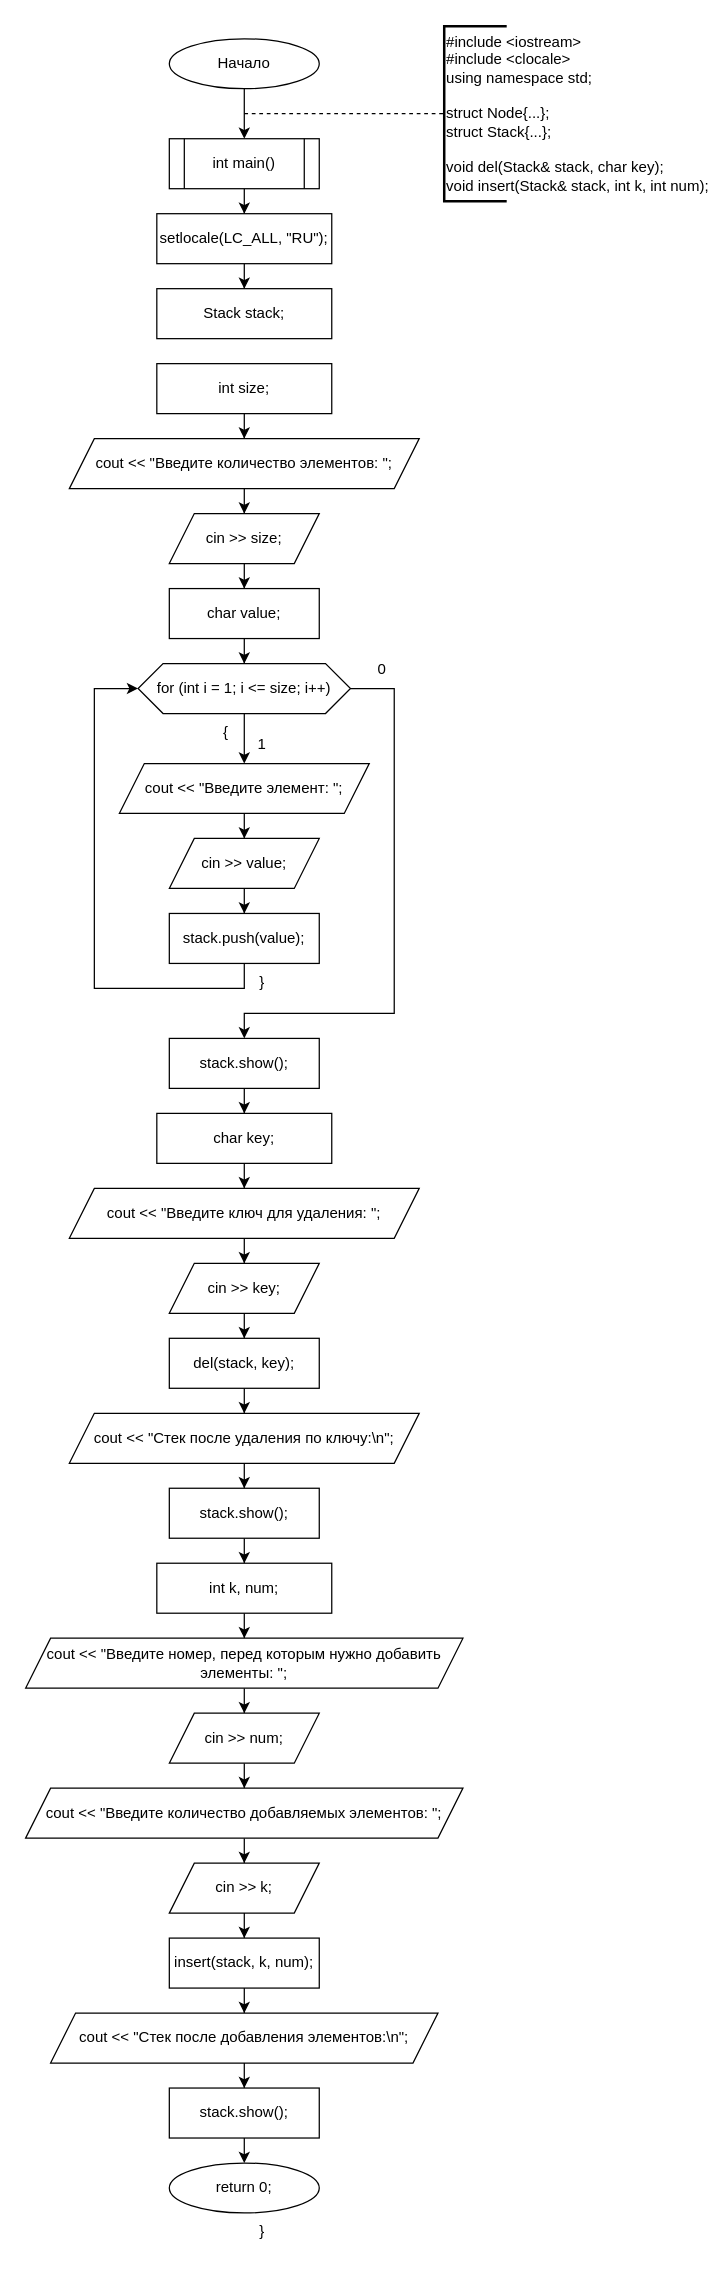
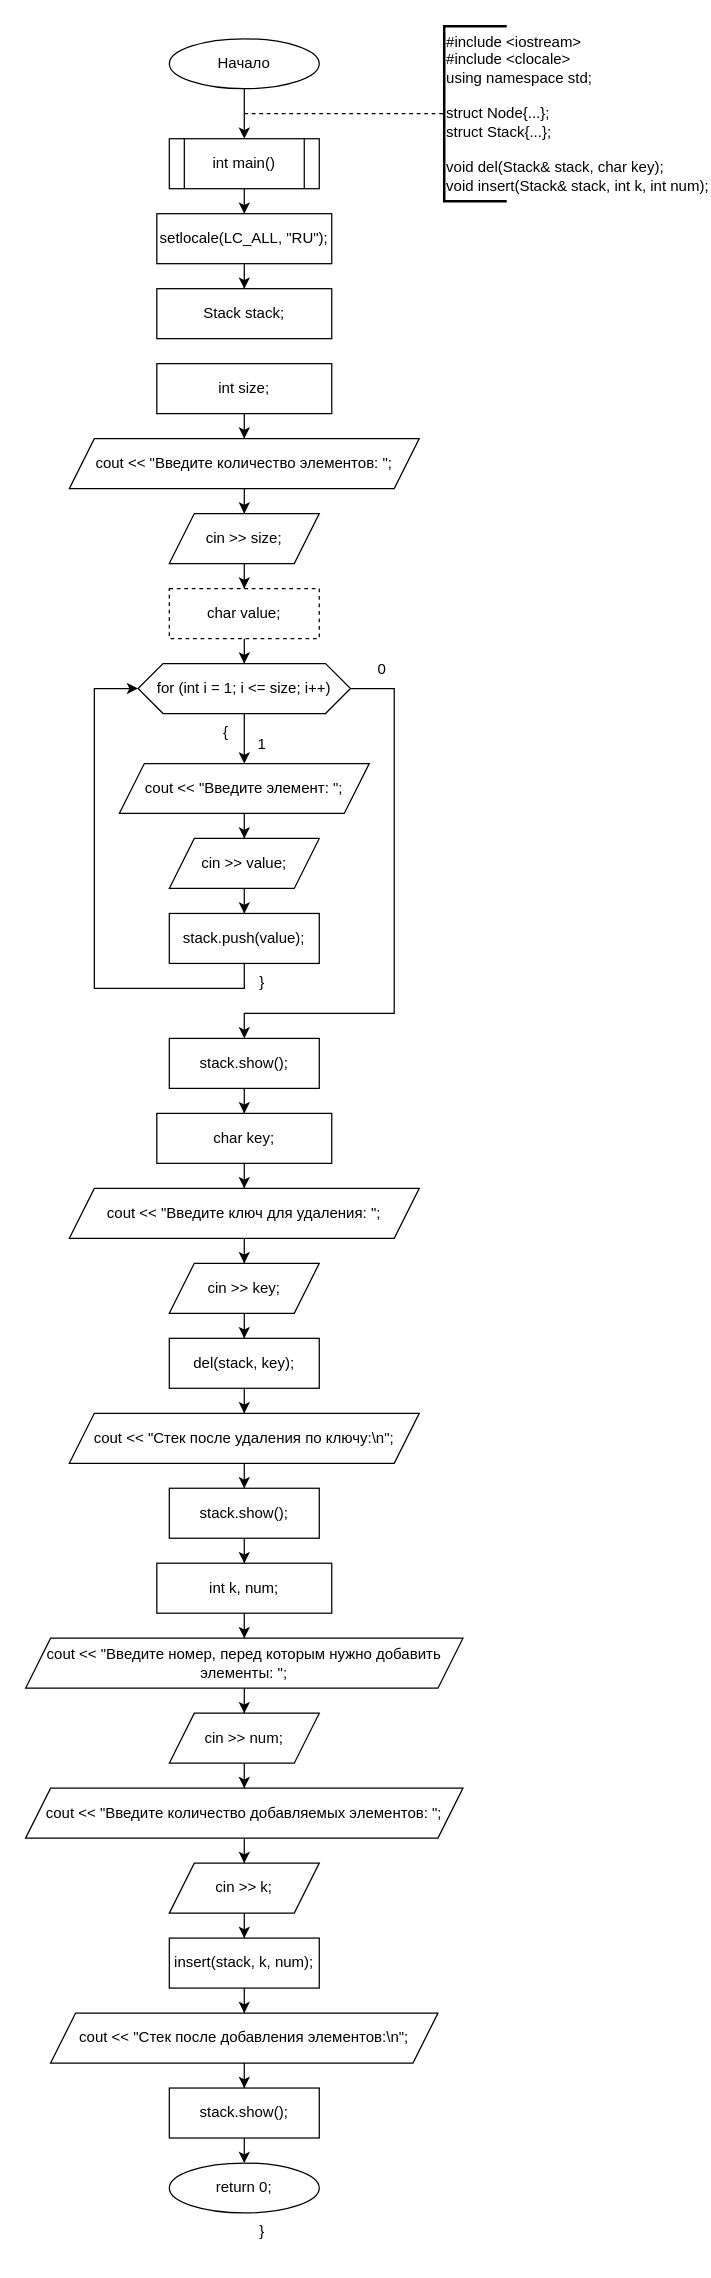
node "char value;": style solid -> dashed
